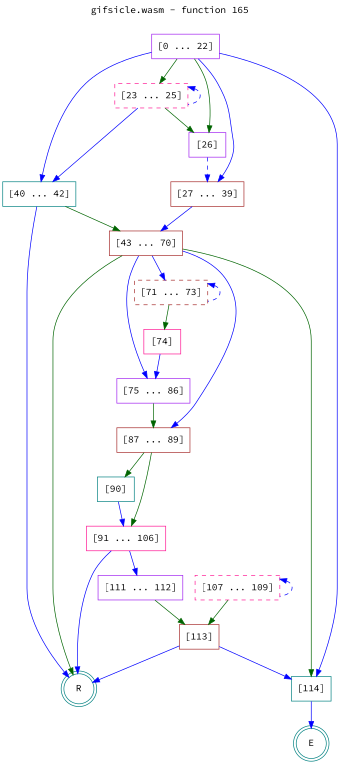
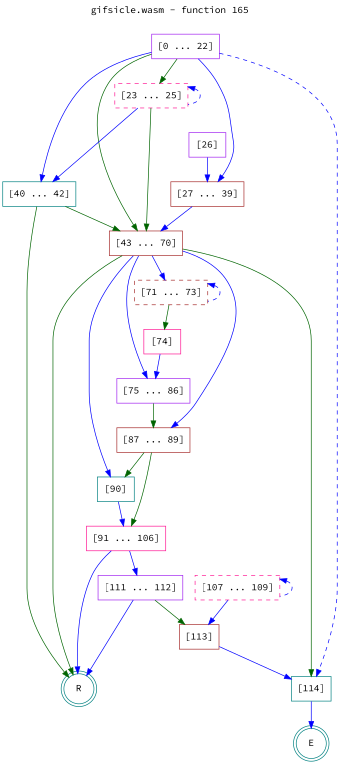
edge "[0 ... 22]" -> "[26]": now "[0 ... 22]" -> "[43 ... 70]"
edge "[23 ... 25]" -> "[26]": now "[23 ... 25]" -> "[43 ... 70]"
edge "[26]" -> "[27 ... 39]": style dashed -> solid
edge "[0 ... 22]" -> "[114]": style solid -> dashed
edge "[43 ... 70]" -> "[90]": added
edge "[40 ... 42]" -> "R": color blue -> darkgreen
edge "[107 ... 109]" -> "[113]": color darkgreen -> blue
edge "[113]" -> "R": now "[111 ... 112]" -> "R"
